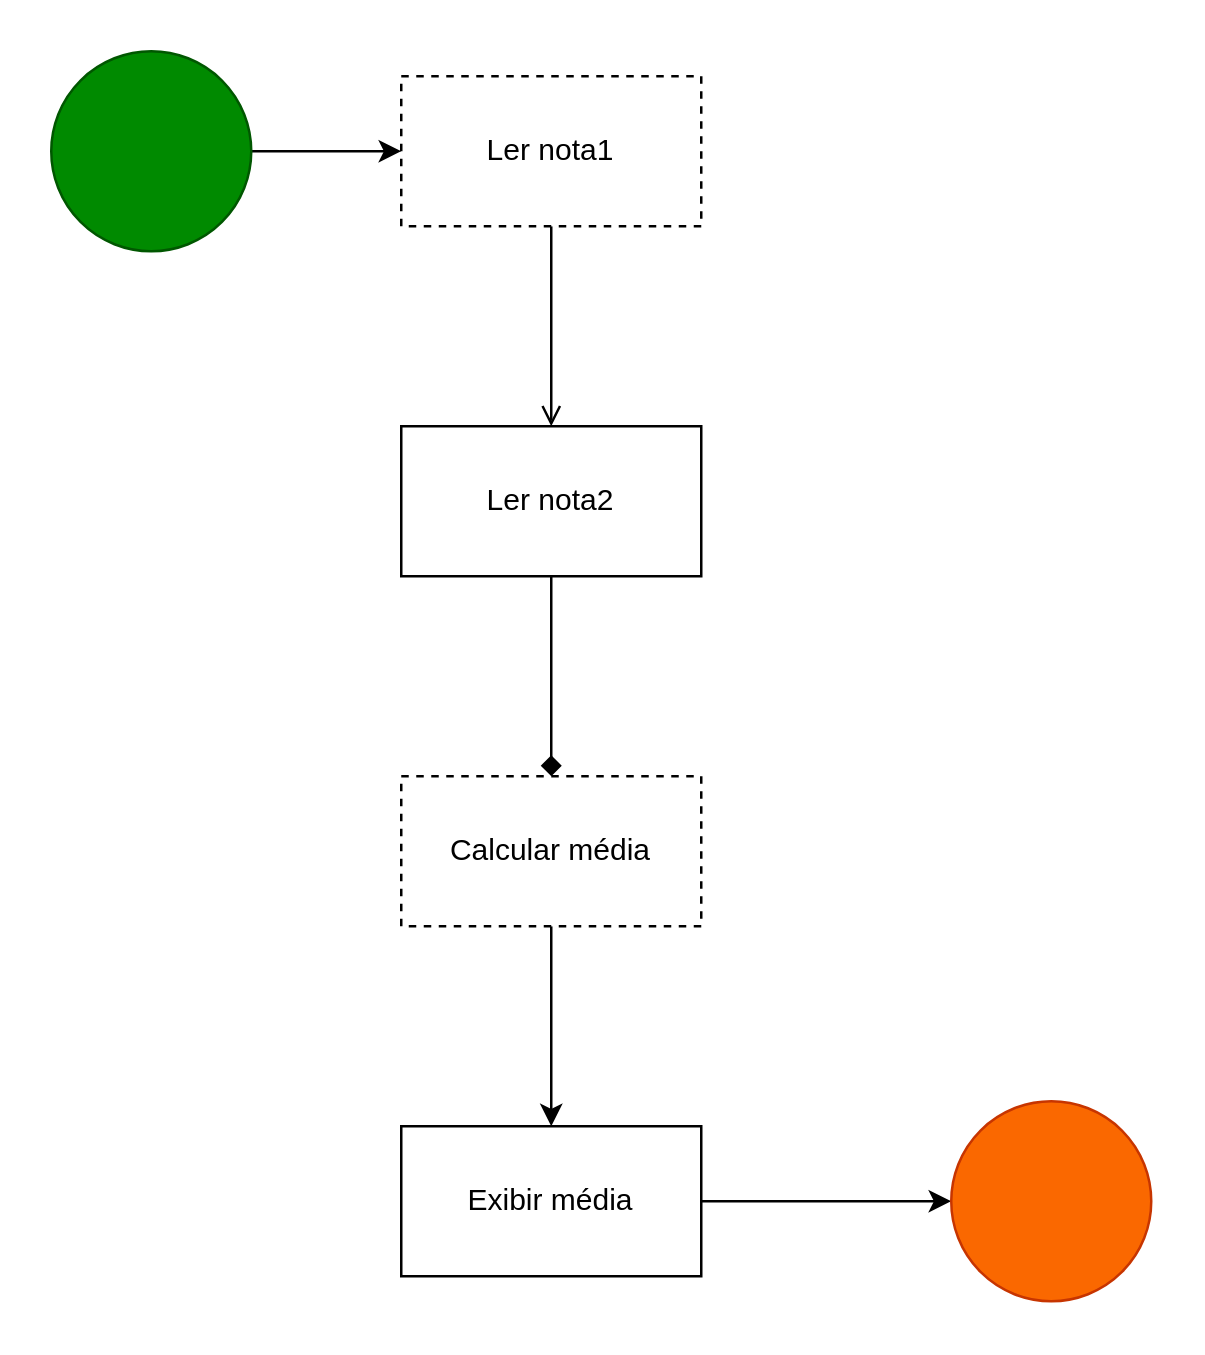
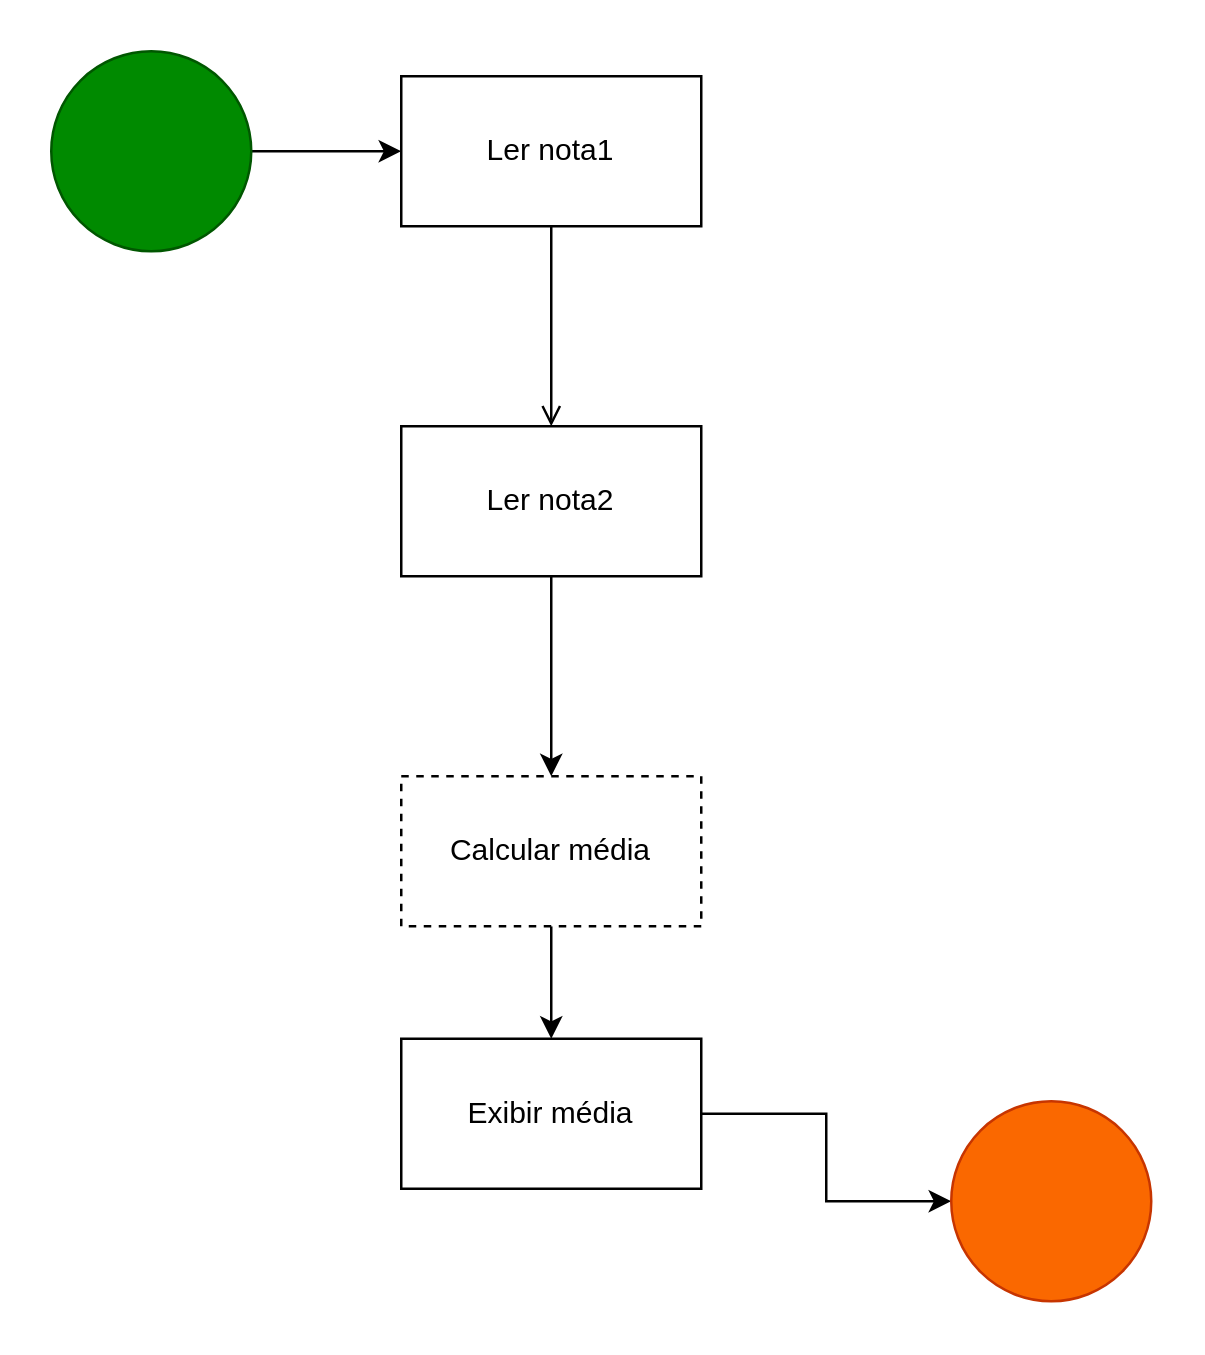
node "Ler nota1": style dashed -> solid
edge "Ler nota2" -> "Calcular média": arrowhead diamond -> classic
node "Exibir média": moved (551, 1201) -> (551, 1114)
